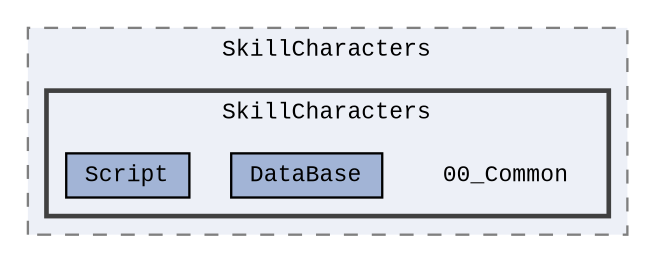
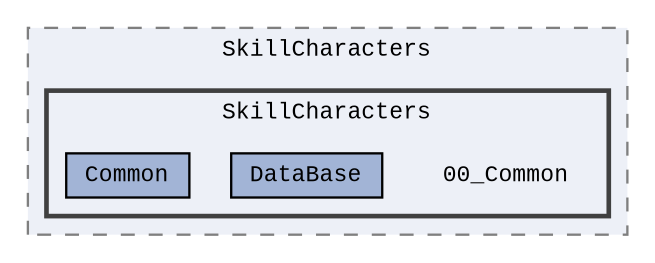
node "Script": label "Script" -> "Common"
